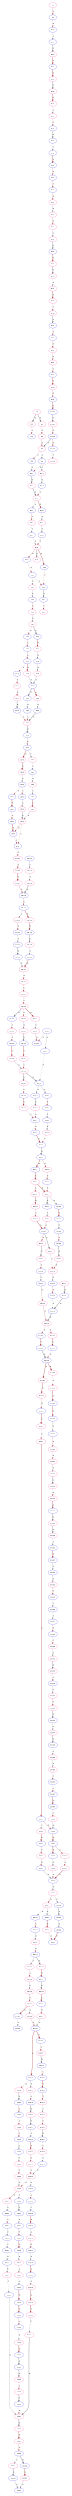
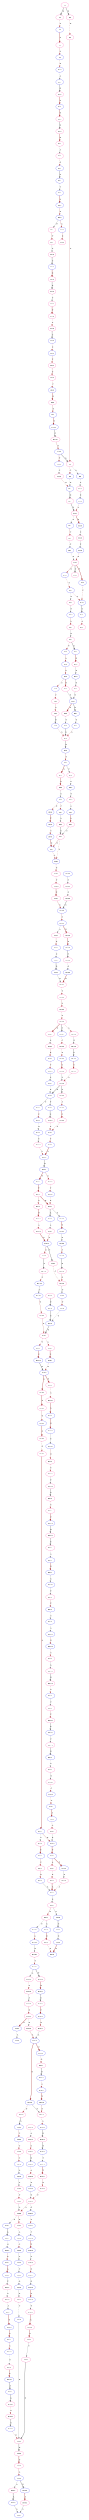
edge "S3" -> "S5": added, label "A"
edge "S49" -> "S52": now "S44" -> "S52"
edge "S134" -> "S131": reversed
edge "S269" -> "S273": now "S269" -> "S255"
